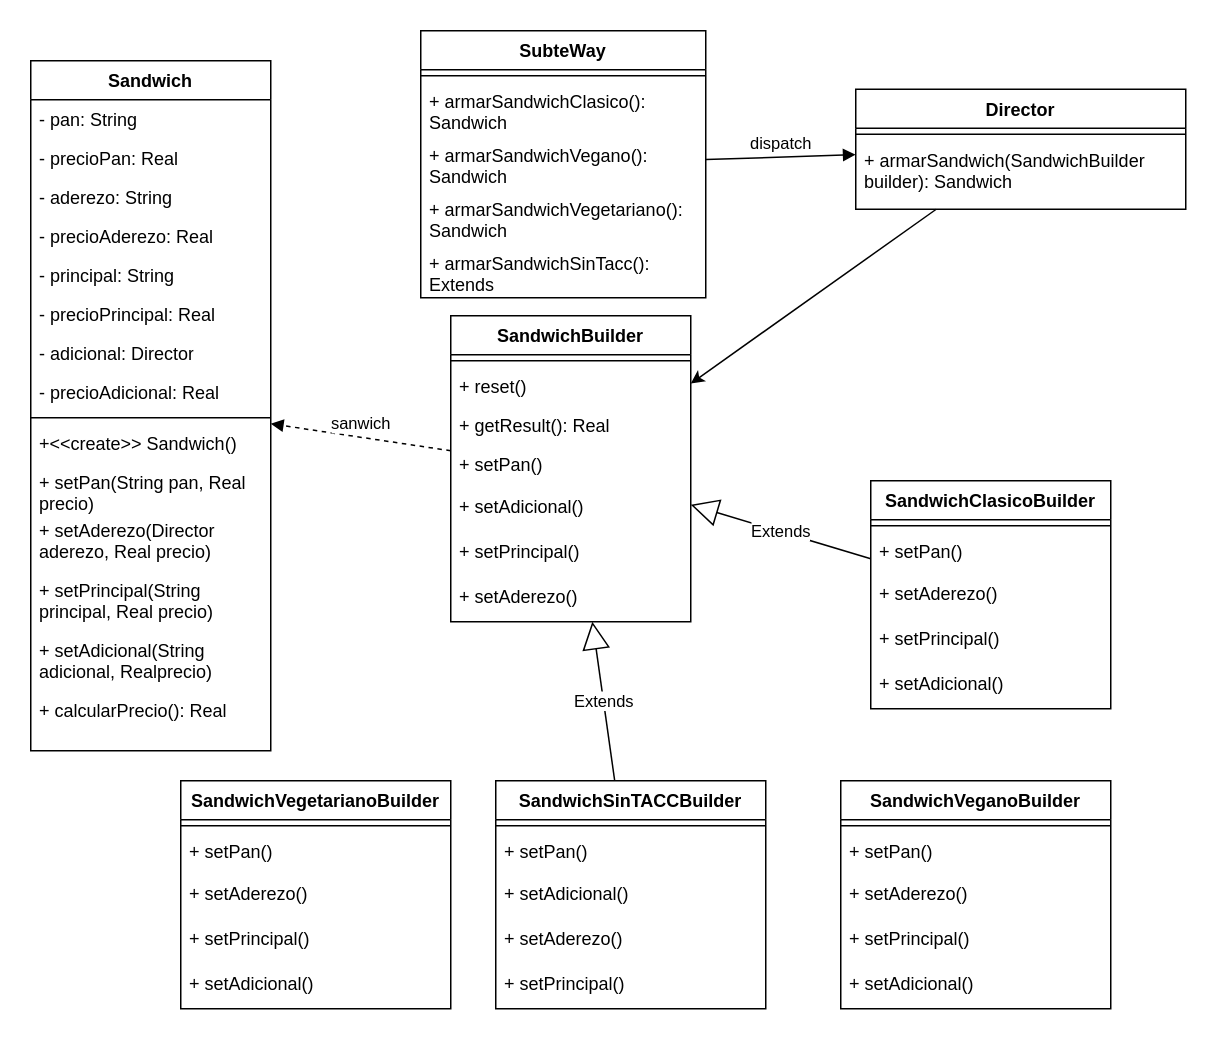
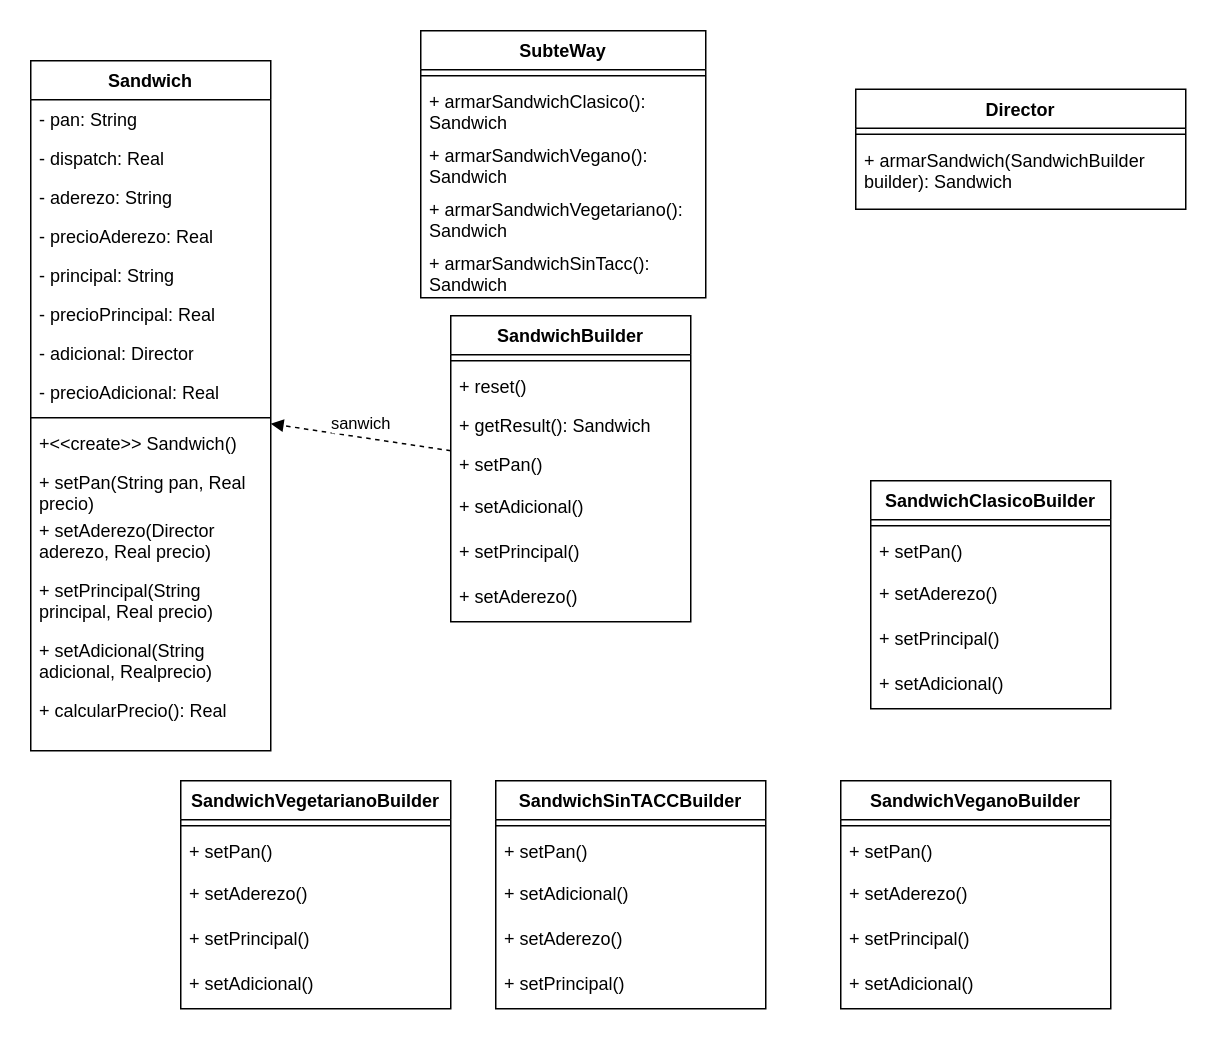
edge "SubteWay" -> "Director": removed, label "dispatch"
node "- precioPan: Real": label "- precioPan: Real" -> "- dispatch: Real"
node "+ armarSandwichSinTacc(): Extends": label "+ armarSandwichSinTacc(): Extends" -> "+ armarSandwichSinTacc(): Sandwich"
edge "Director" -> "SandwichBuilder": removed
node "+ getResult(): Real": label "+ getResult(): Real" -> "+ getResult(): Sandwich"
edge "SandwichClasicoBuilder" -> "SandwichBuilder": removed, label "Extends"
edge "SandwichSinTACCBuilder" -> "SandwichBuilder": removed, label "Extends"
